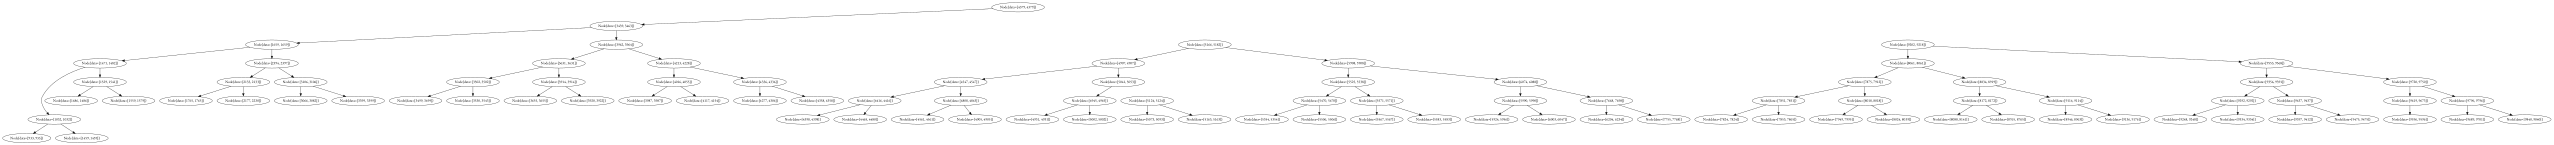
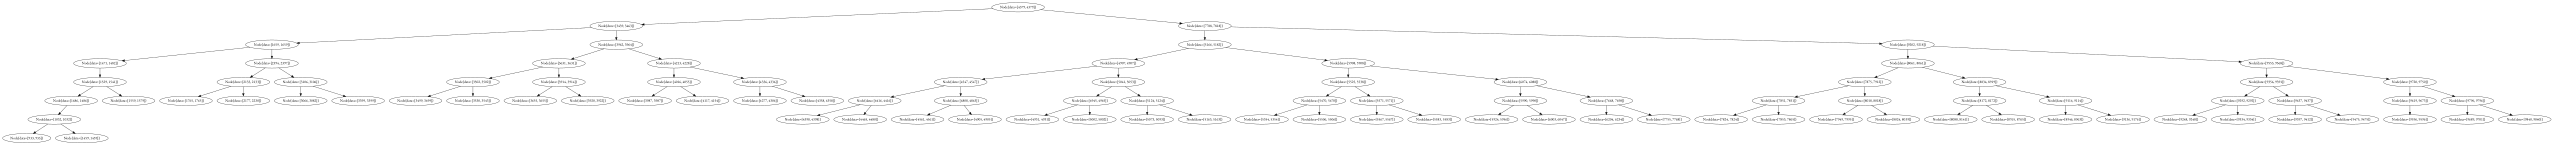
node "Node{data=[7788, 7818]}": added
edge "Node{data=[1471, 1482]}" -> "Node{data=[1032, 1032]}": now "Node{data=[1486, 1486]}" -> "Node{data=[1032, 1032]}"
edge "Node{data=[5041, 5053]}" -> "Node{data=[5124, 5124]}": added
